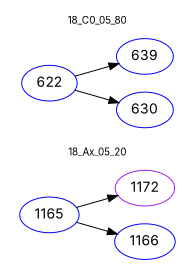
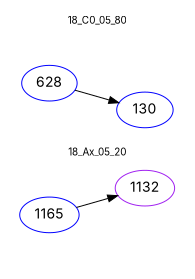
node "639": removed
node "622": label "622" -> "628"
node "630": label "630" -> "130"
node "1172": label "1172" -> "1132"
node "1166": removed
